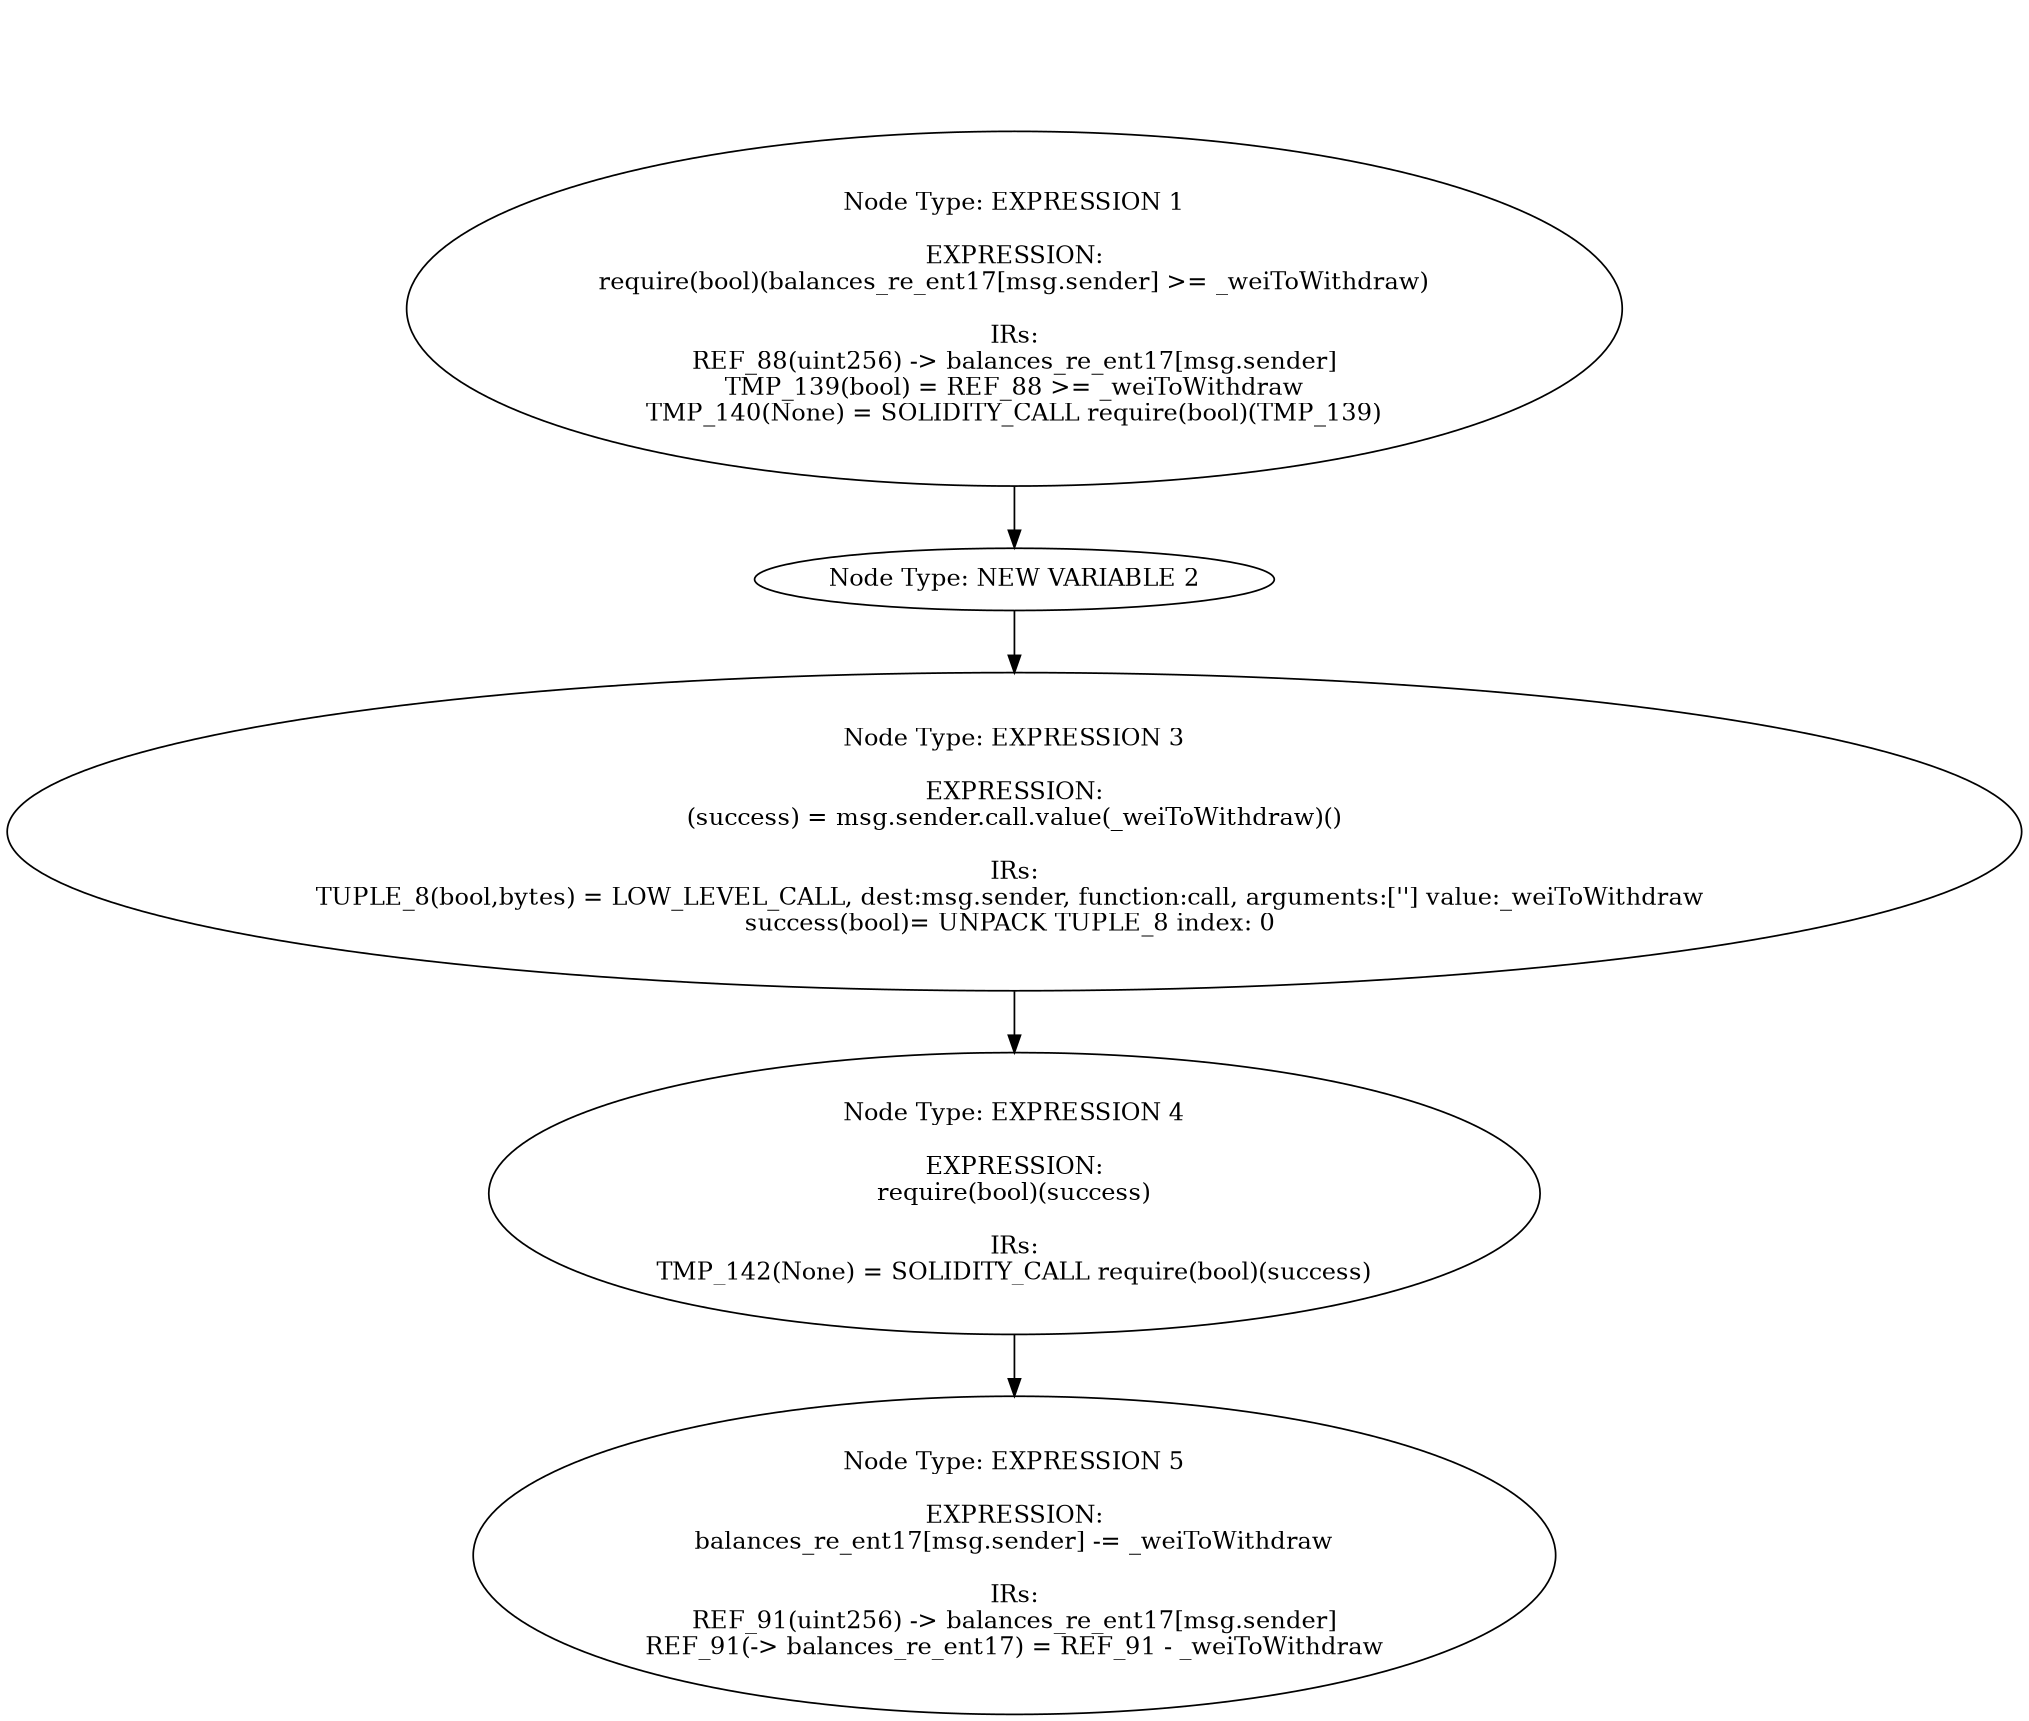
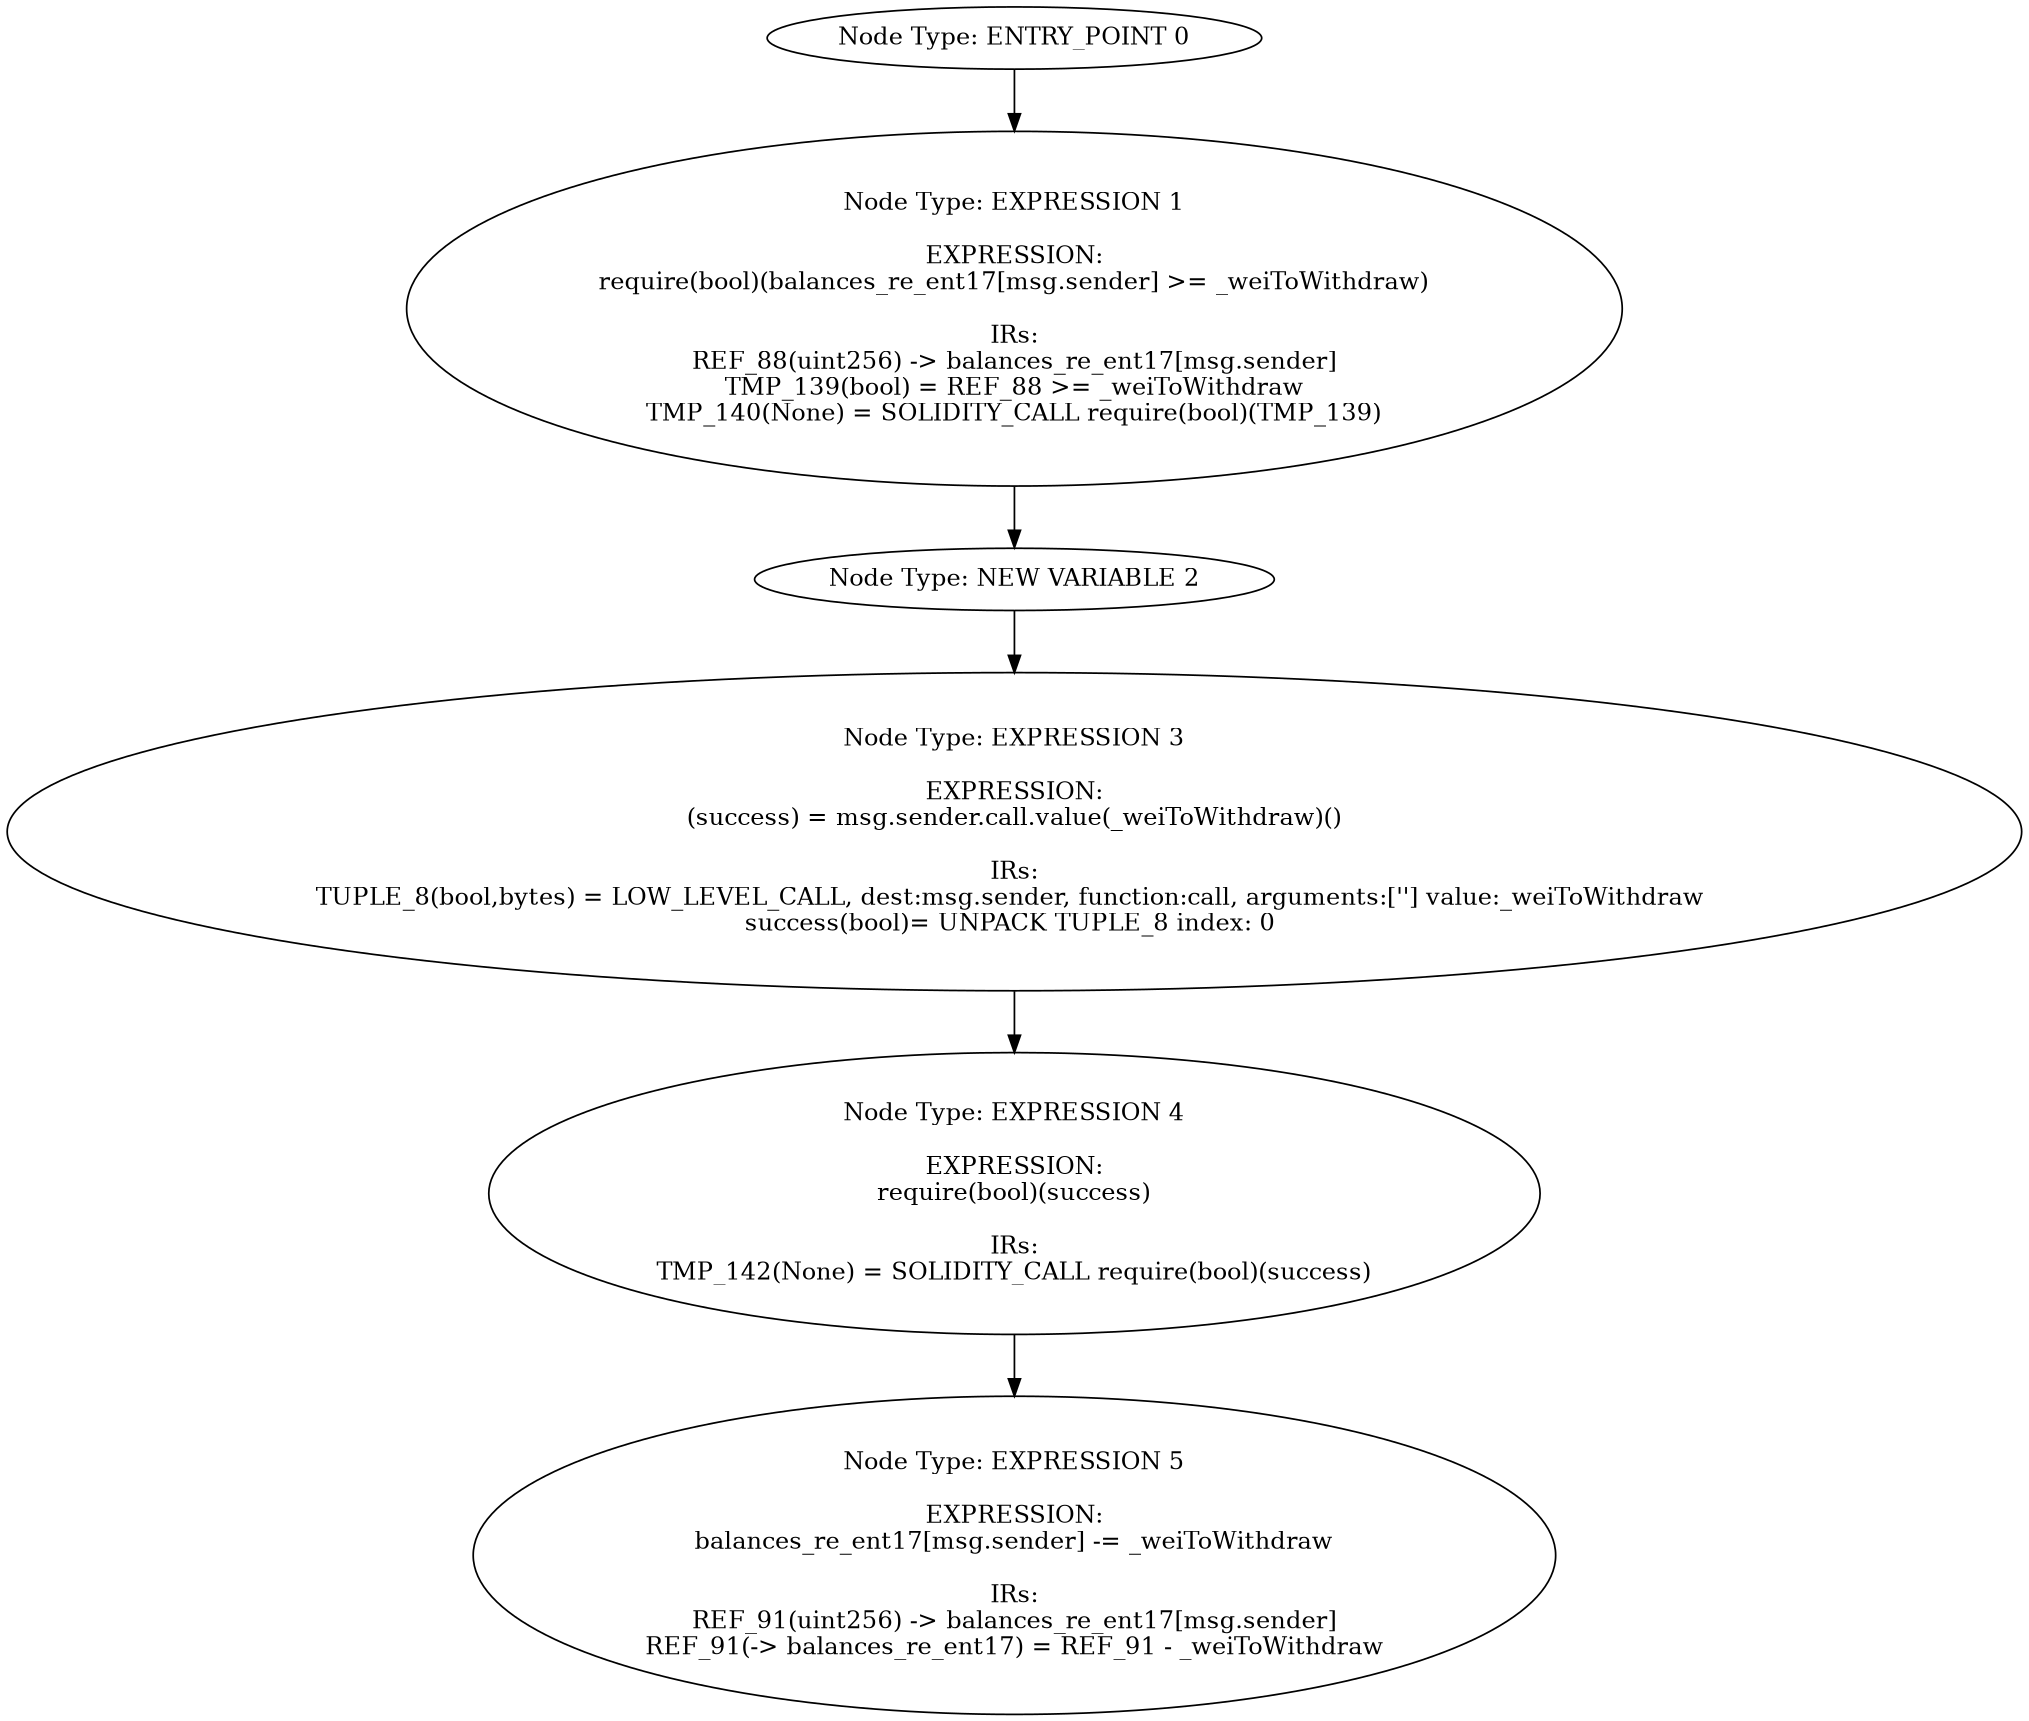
node "Node Type: ENTRY_POINT 0": added
